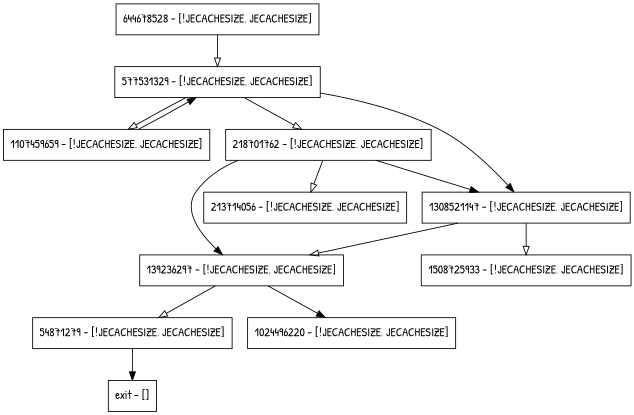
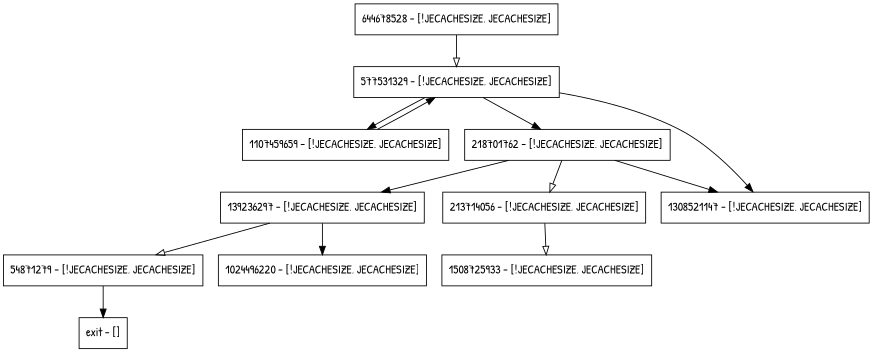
edge "577531329 - [!JECACHESIZE, JECACHESIZE]" -> "1107459659 - [!JECACHESIZE, JECACHESIZE]": arrowhead onormal -> normal
edge "577531329 - [!JECACHESIZE, JECACHESIZE]" -> "218701762 - [!JECACHESIZE, JECACHESIZE]": arrowhead onormal -> normal
edge "1308521147 - [!JECACHESIZE, JECACHESIZE]" -> "1508725933 - [!JECACHESIZE, JECACHESIZE]": now "213714056 - [!JECACHESIZE, JECACHESIZE]" -> "1508725933 - [!JECACHESIZE, JECACHESIZE]"
edge "1308521147 - [!JECACHESIZE, JECACHESIZE]" -> "139236297 - [!JECACHESIZE, JECACHESIZE]": removed
